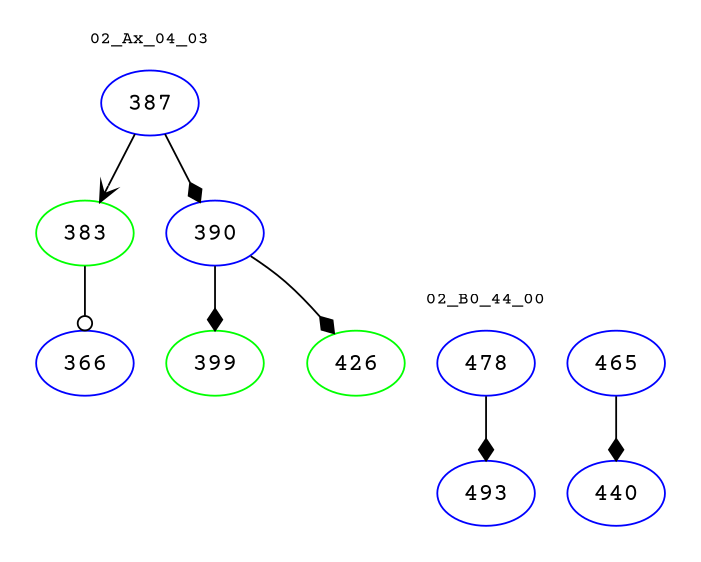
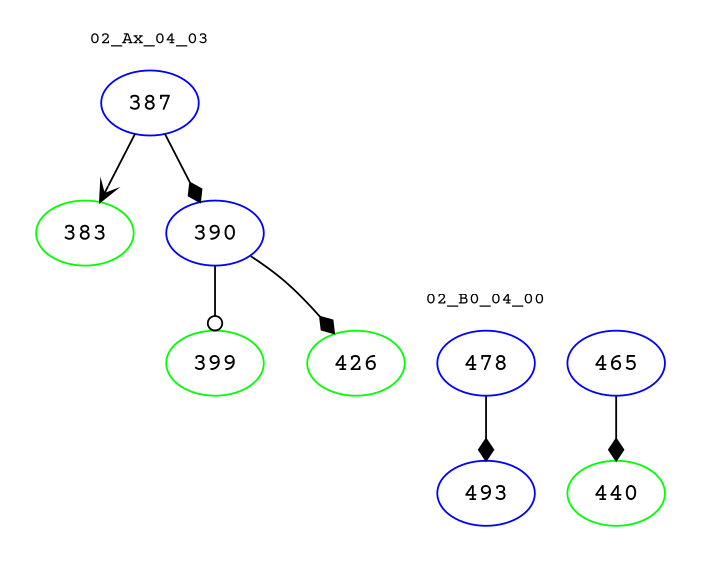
edge "390" -> "399": arrowhead diamond -> odot
cluster "02_B0_44_00": label "02_B0_44_00" -> "02_B0_04_00"
node "366": removed
node "440": color blue -> green
